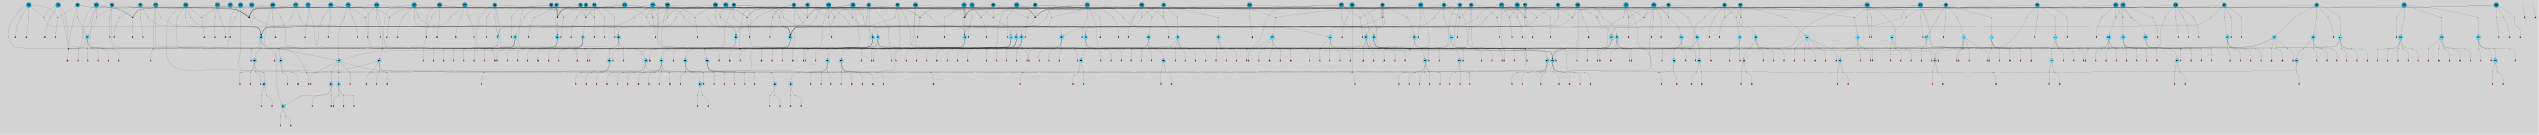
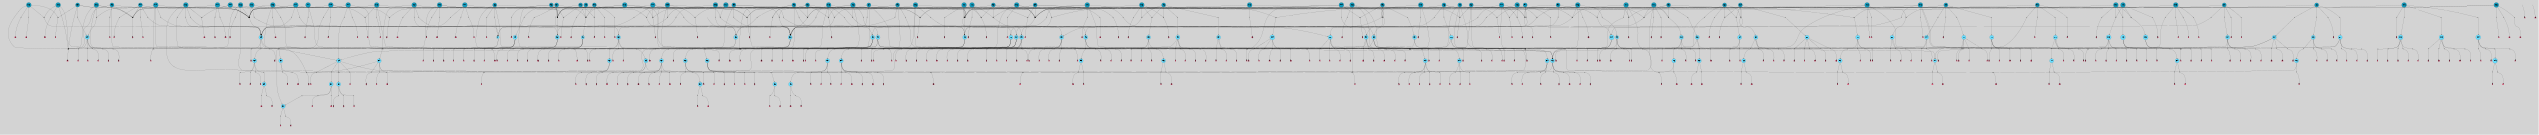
node "T823": fillcolor #cccccc -> #66ddff
